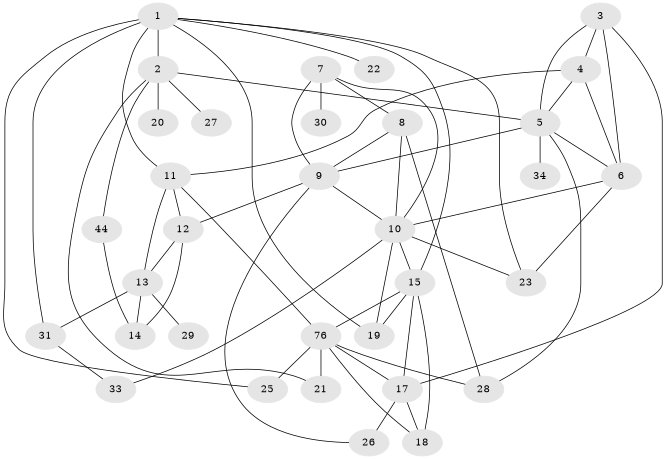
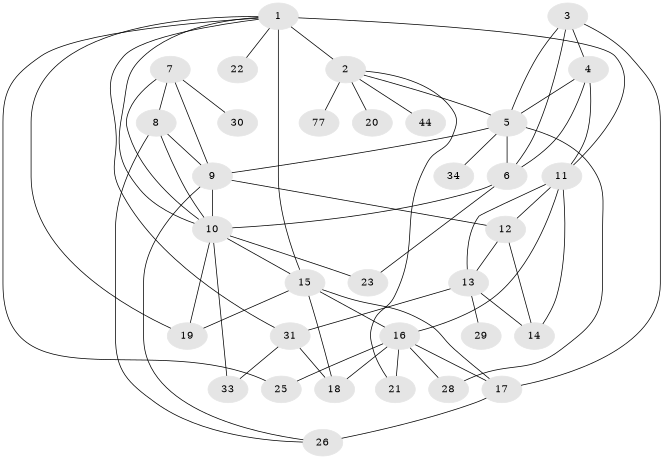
edge "1" -- "23": now "1" -- "10"
node "27": label "27" -> "77"
edge "8" -- "28": now "8" -- "26"
edge "44" -- "14": now "11" -- "14"
node "76": label "76" -> "16"
edge "17" -- "18": now "31" -- "18"
